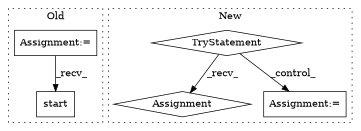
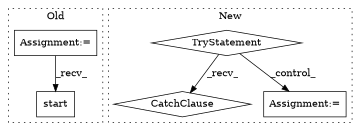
node "Assignment": label "Assignment" -> "CatchClause"
